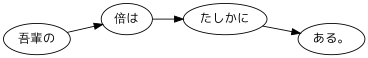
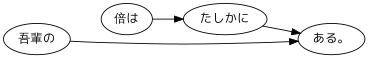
edge "吾輩の" -> "倍は": now "吾輩の" -> "ある。"
